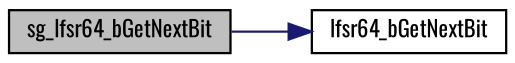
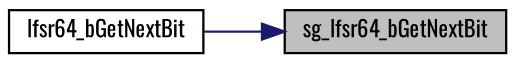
edge "sg_lfsr64_bGetNextBit" -> "lfsr64_bGetNextBit": reversed
